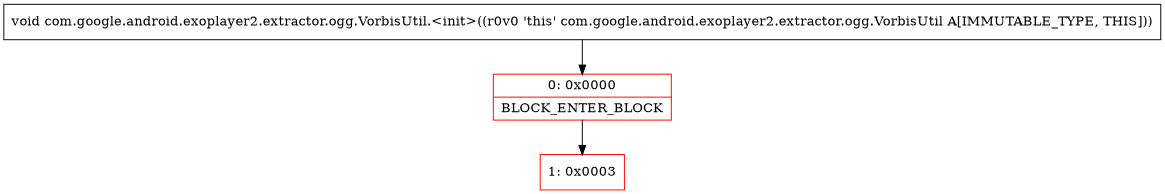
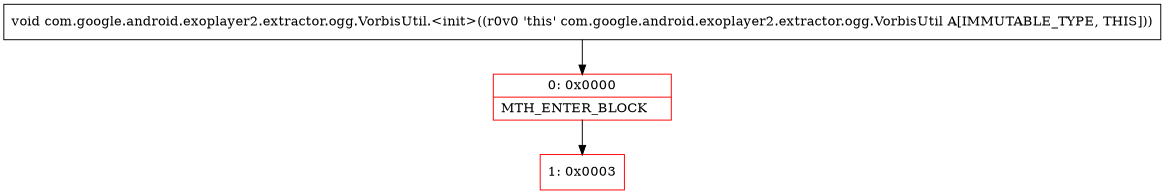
node "0: 0x0000": text "BLOCK_ENTER_BLOCK" -> "MTH_ENTER_BLOCK"
